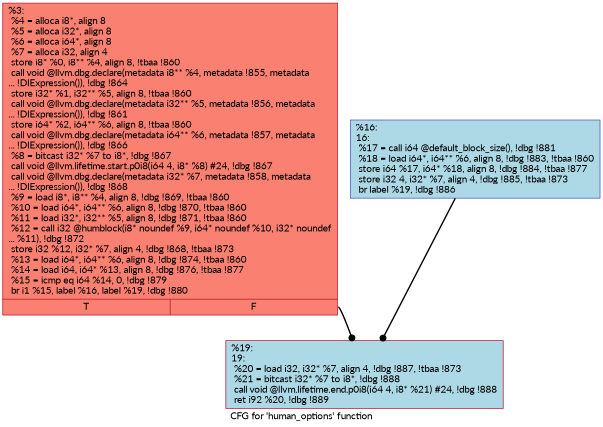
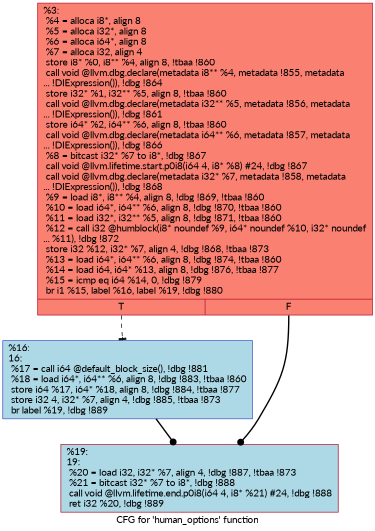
node "%16:": text "br label %19, !dbg !886" -> "br label %19, !dbg !889"
edge "%3:" -> "%16:": added
node "%19:": text "ret i92 %20, !dbg !889" -> "ret i32 %20, !dbg !889"
